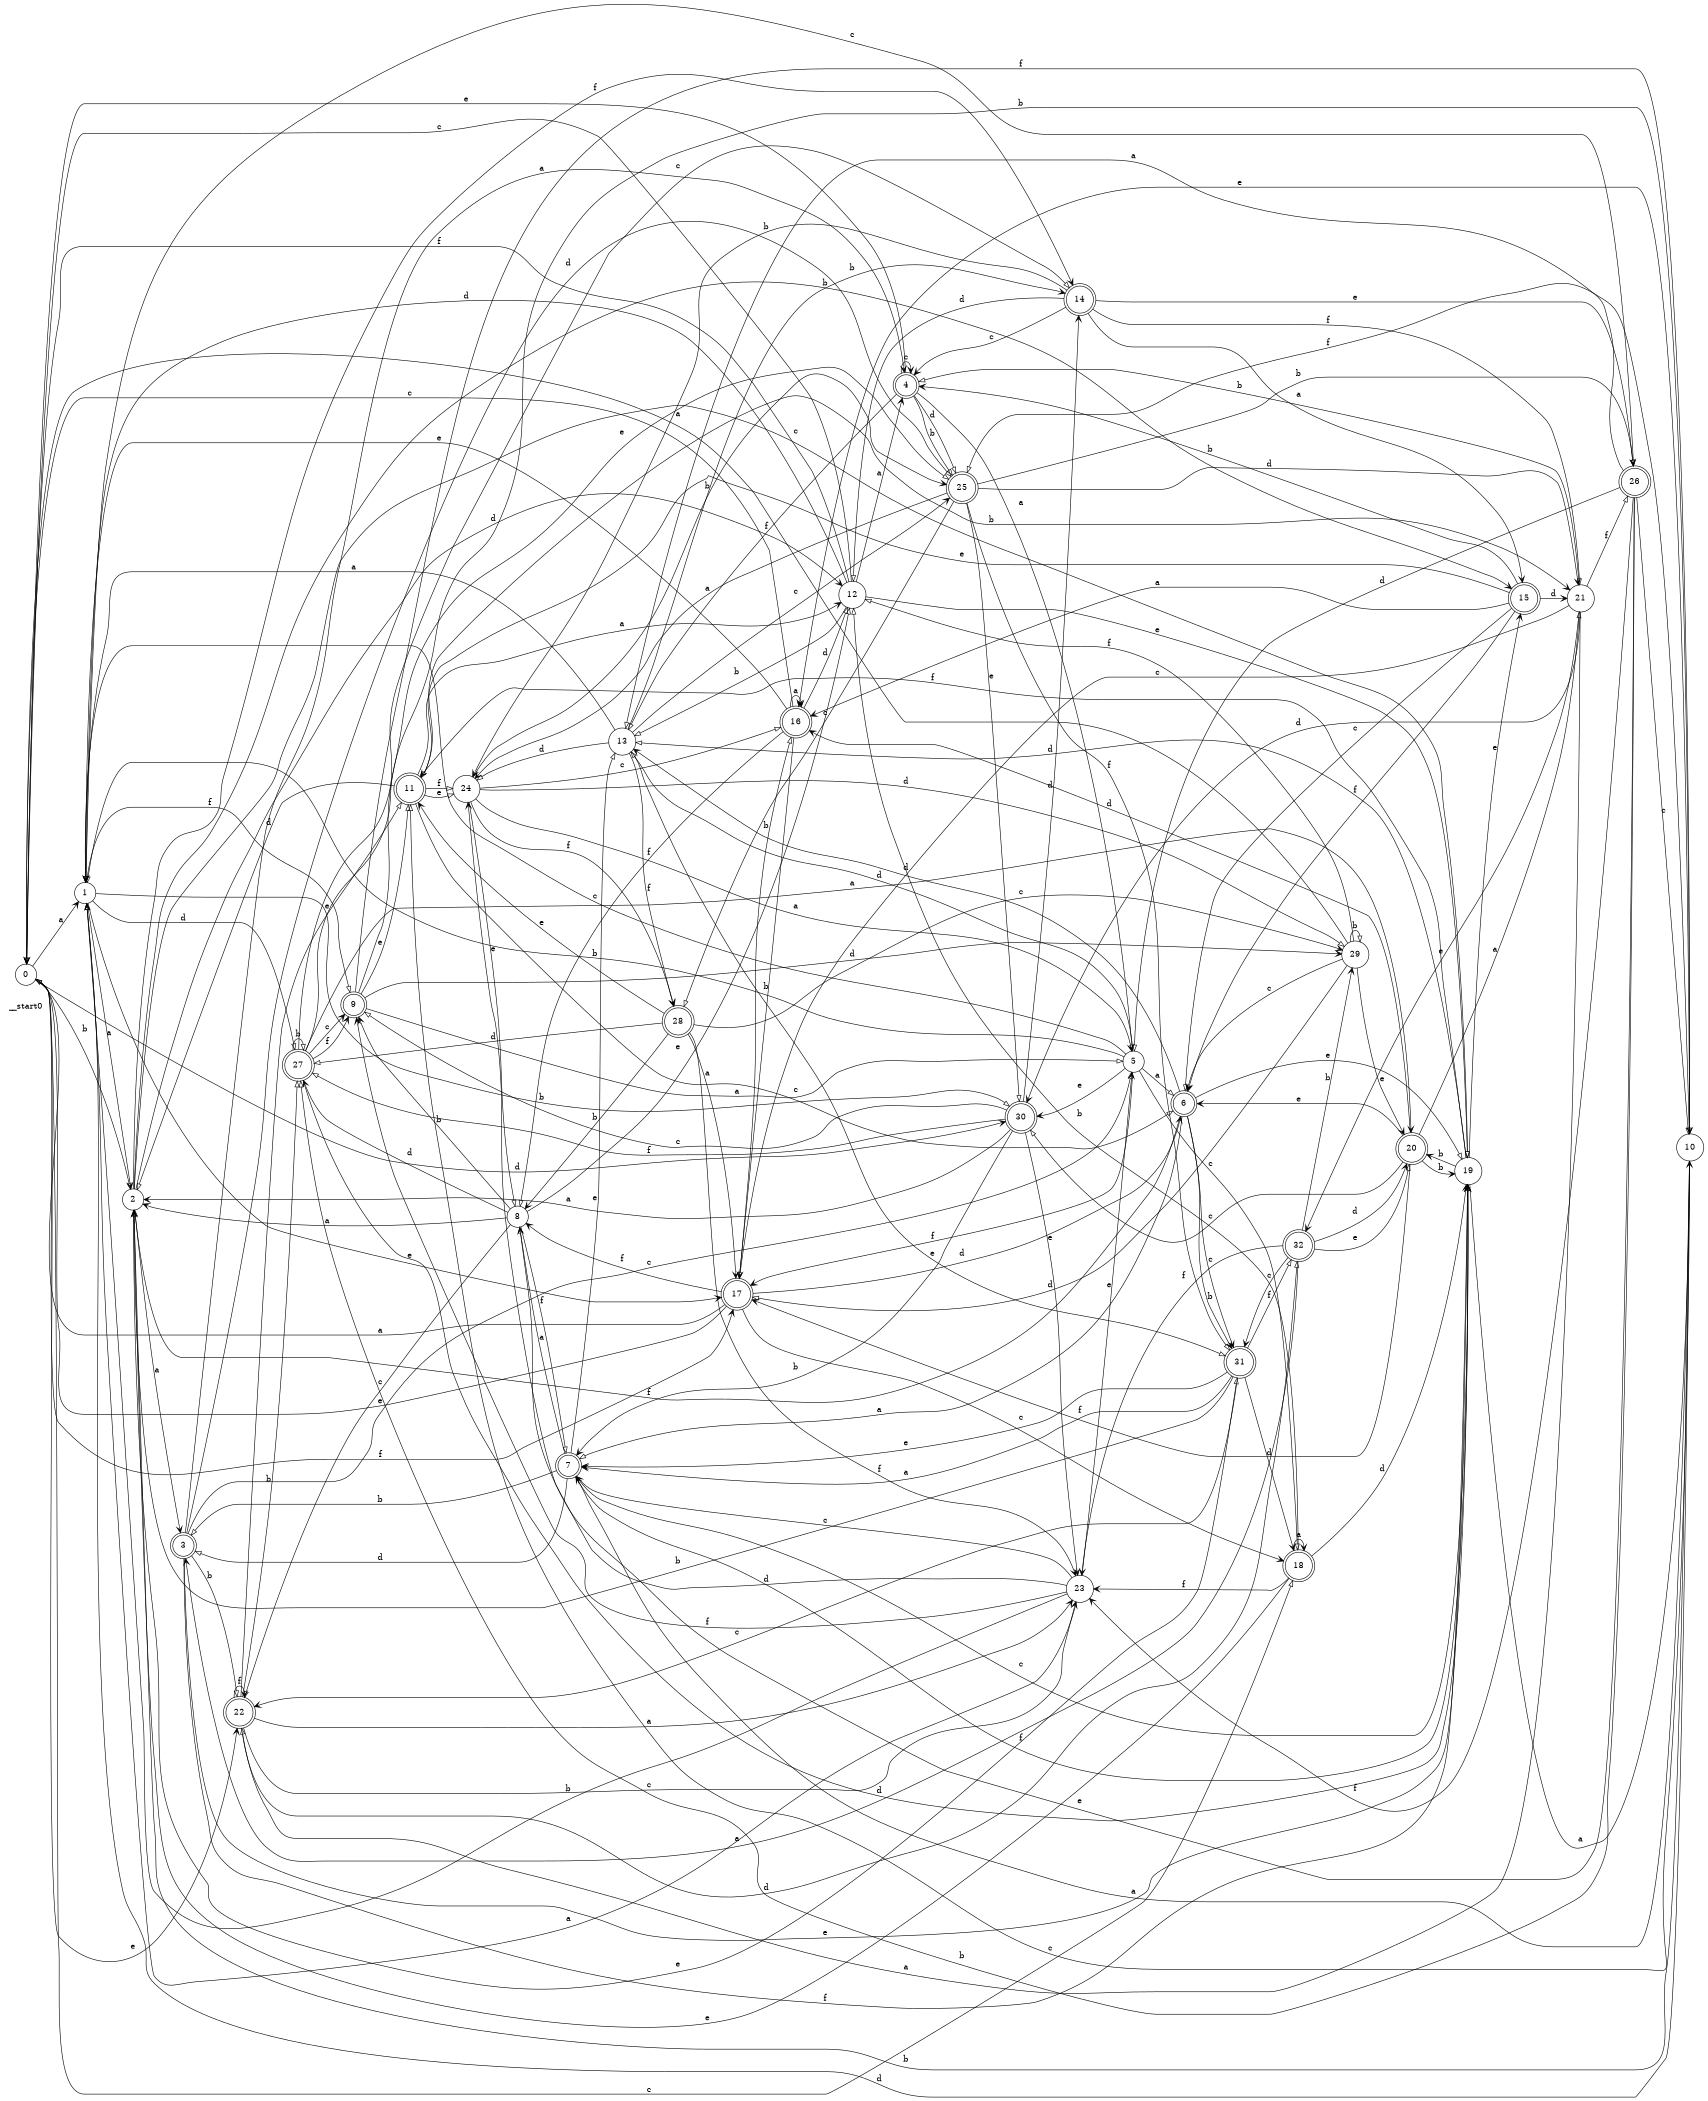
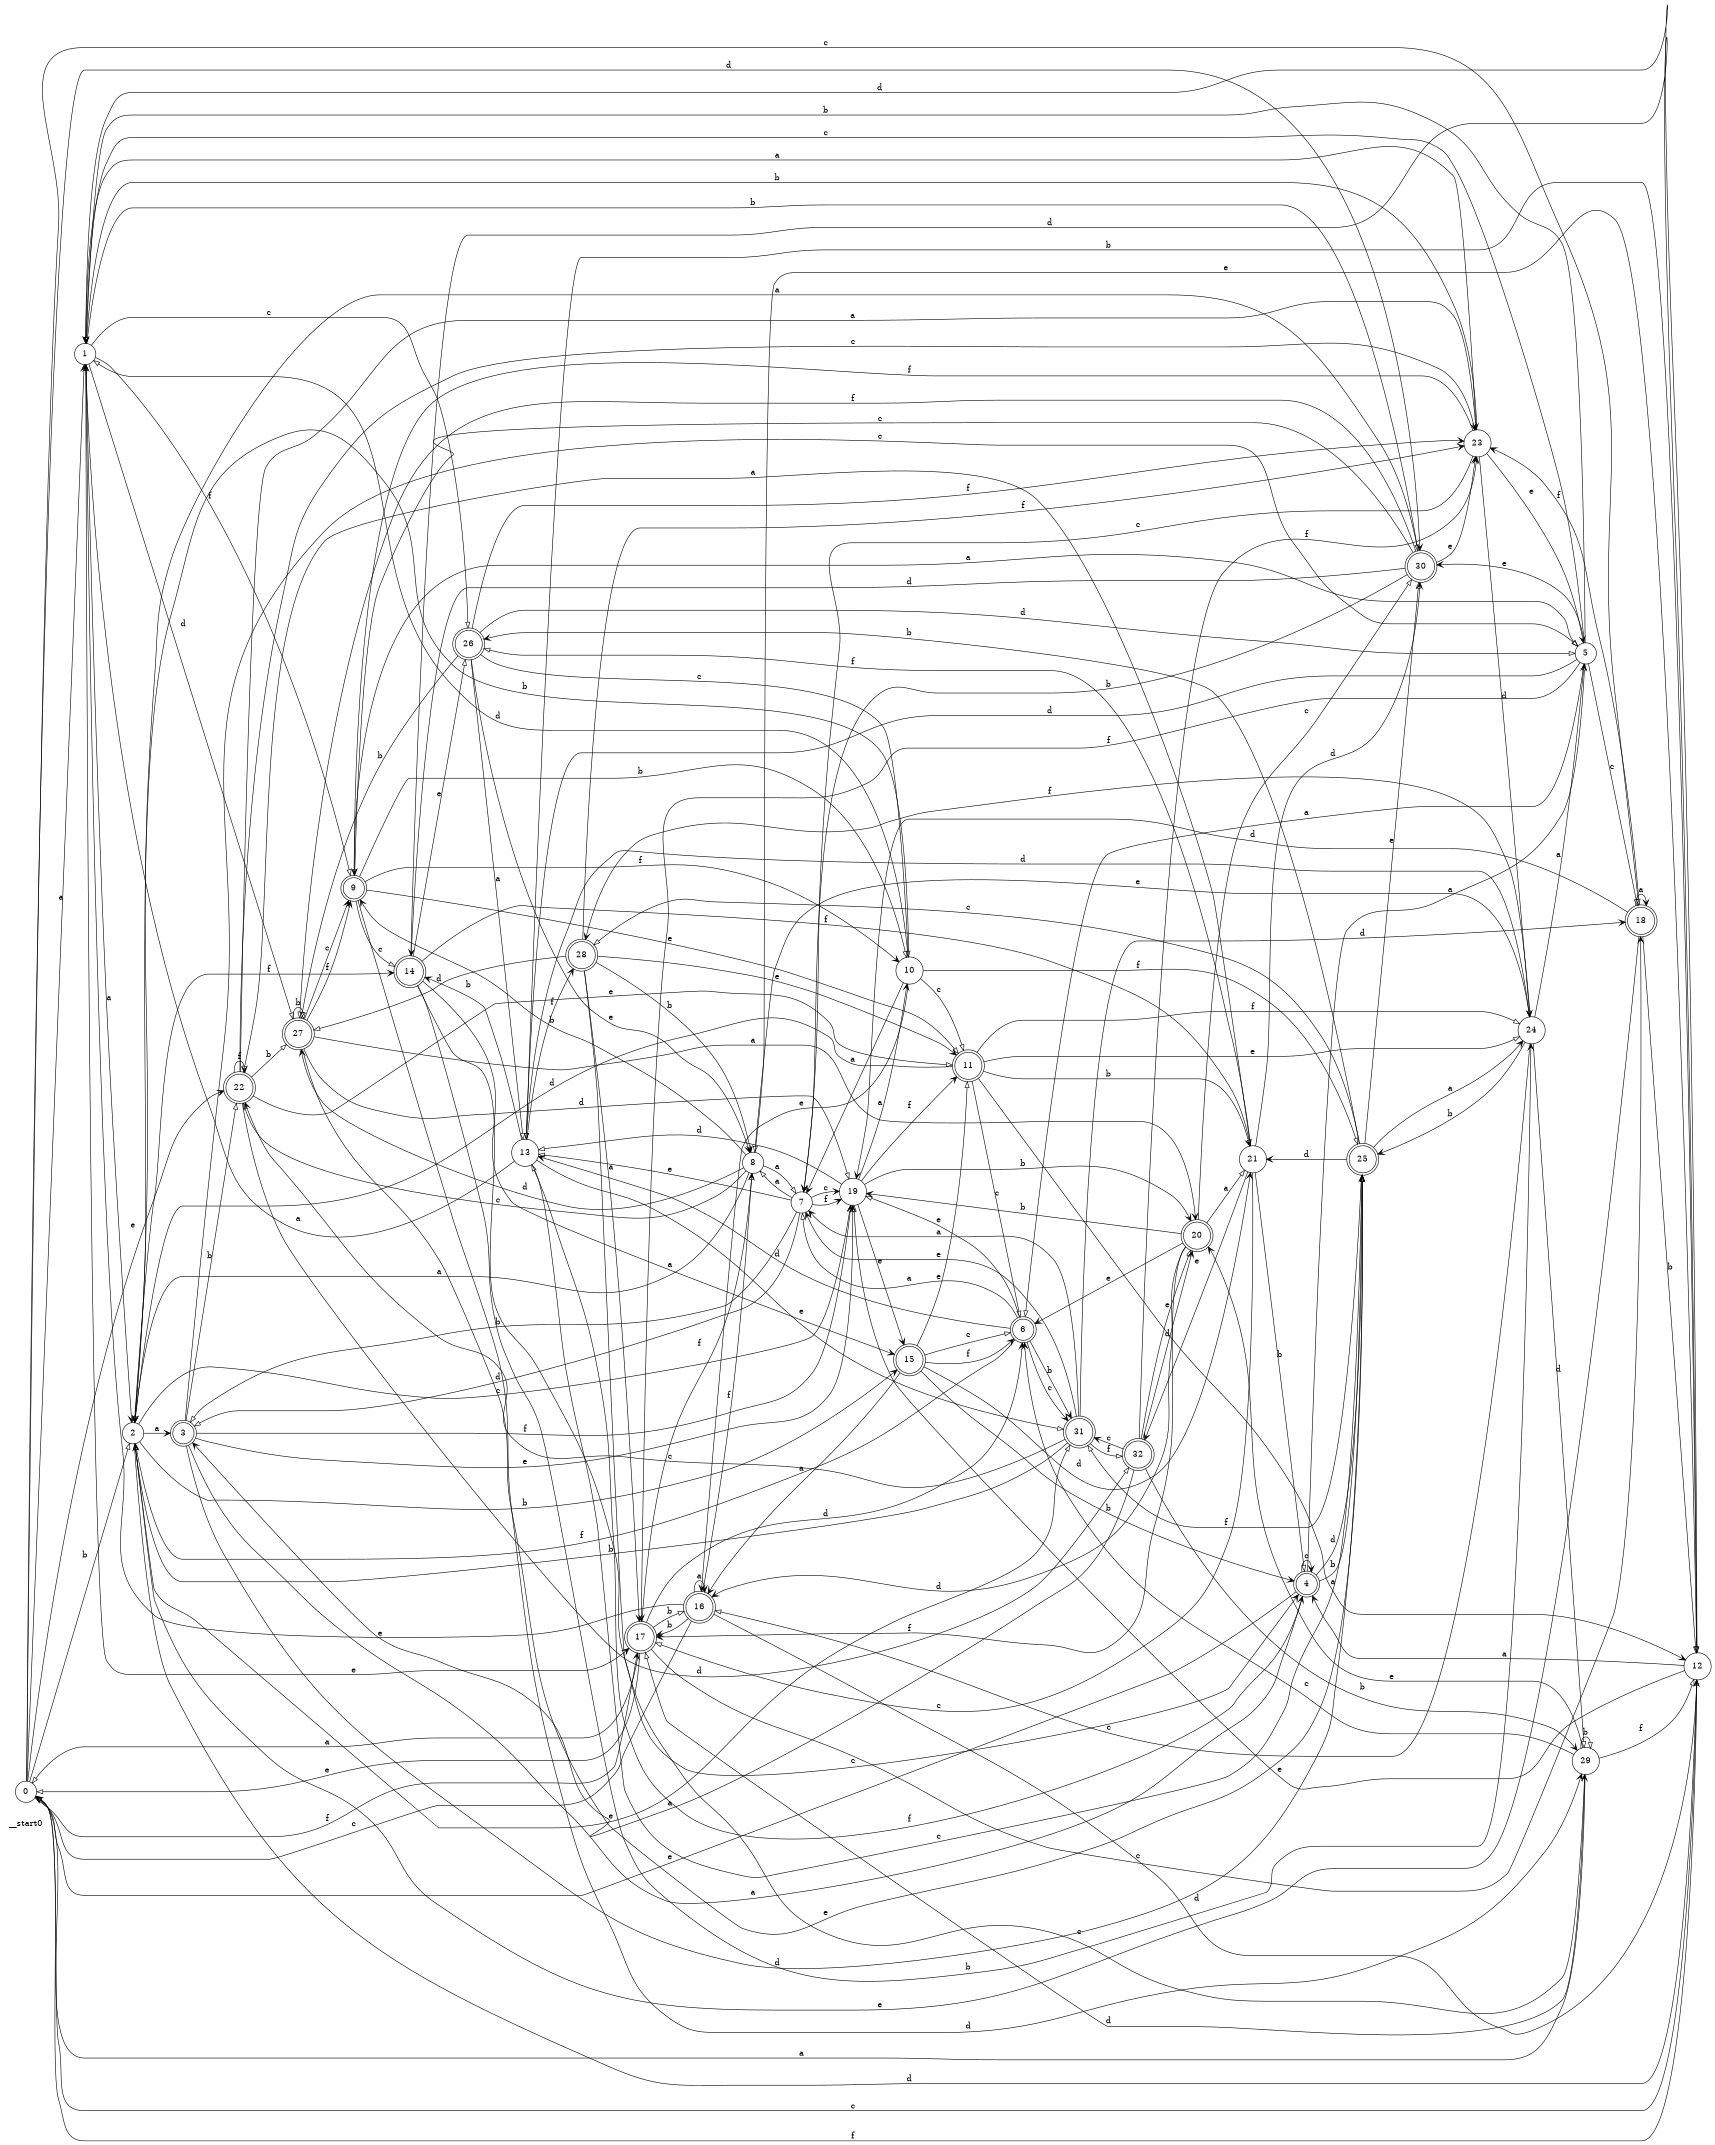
edge "27" -> "14": now "9" -> "14"
edge "8" -> "7": label "f" -> "a"
node "7": shape doublecircle -> circle
